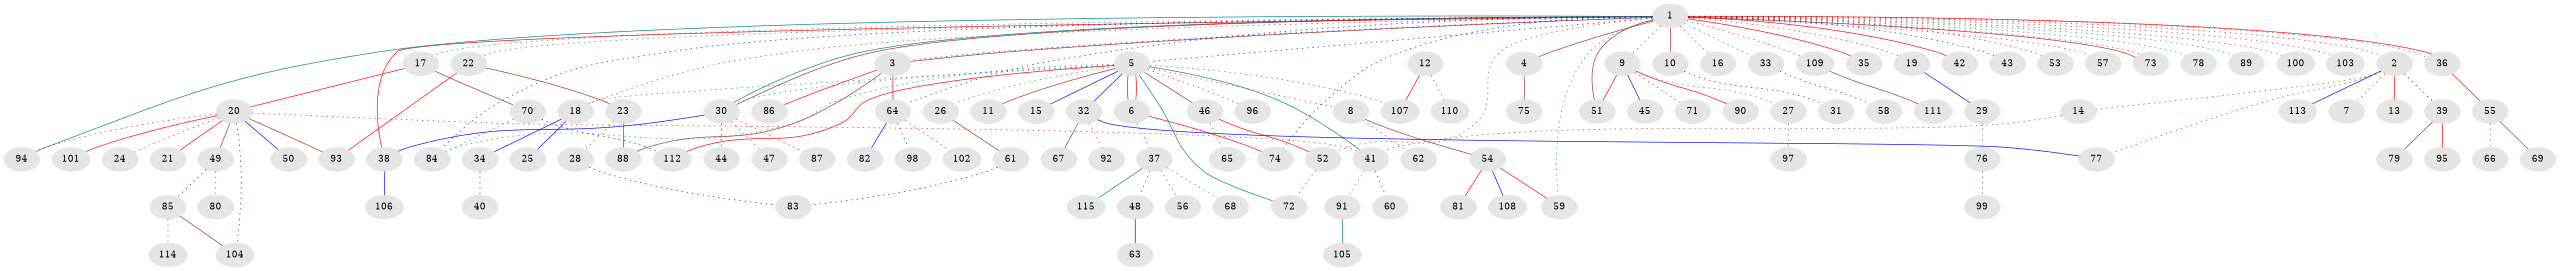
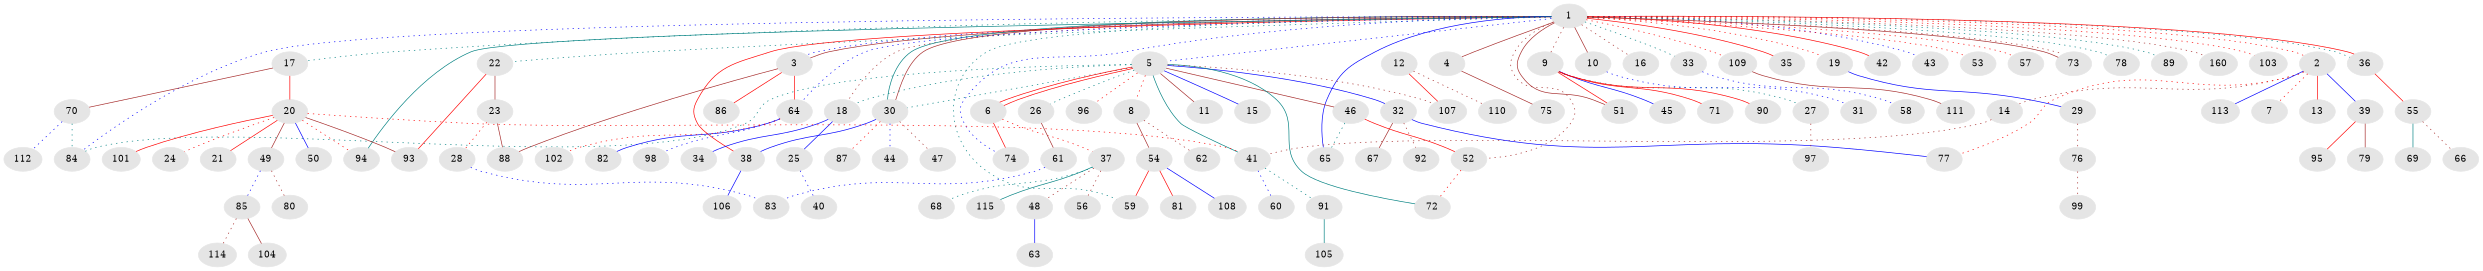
edge "1" -- "65": added
node "100": label "100" -> "160"
edge "9" -- "71": style dotted -> solid
edge "2" -- "39": style dotted -> solid
edge "5" -- "112": removed
edge "29" -- "76": color teal -> brown
edge "20" -- "104": removed
edge "34" -- "40": now "25" -- "40"
